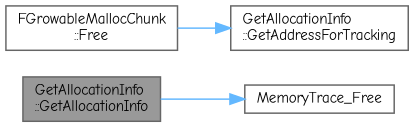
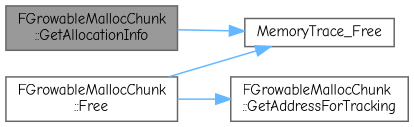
node "GetAllocationInfo ::GetAddressForTracking": label "GetAllocationInfo ::GetAddressForTracking" -> "FGrowableMallocChunk ::GetAddressForTracking"
edge "FGrowableMallocChunk ::Free" -> "MemoryTrace_Free": added
node "GetAllocationInfo ::GetAllocationInfo": label "GetAllocationInfo ::GetAllocationInfo" -> "FGrowableMallocChunk ::GetAllocationInfo"
